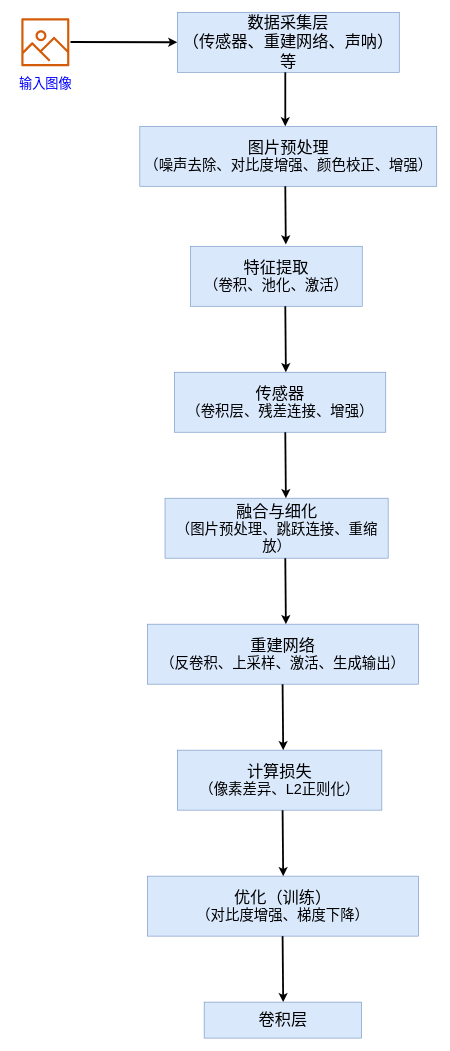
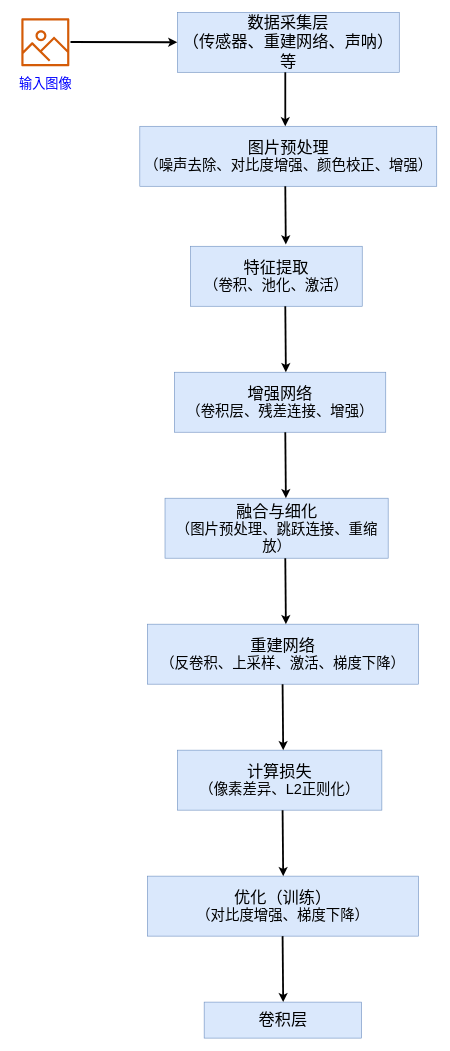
node "传感器 （卷积层、残差连接、增强）": label "传感器 （卷积层、残差连接、增强）" -> "增强网络 （卷积层、残差连接、增强）"
node "重建网络 （反卷积、上采样、激活、生成输出）": label "重建网络 （反卷积、上采样、激活、生成输出）" -> "重建网络 （反卷积、上采样、激活、梯度下降）"
